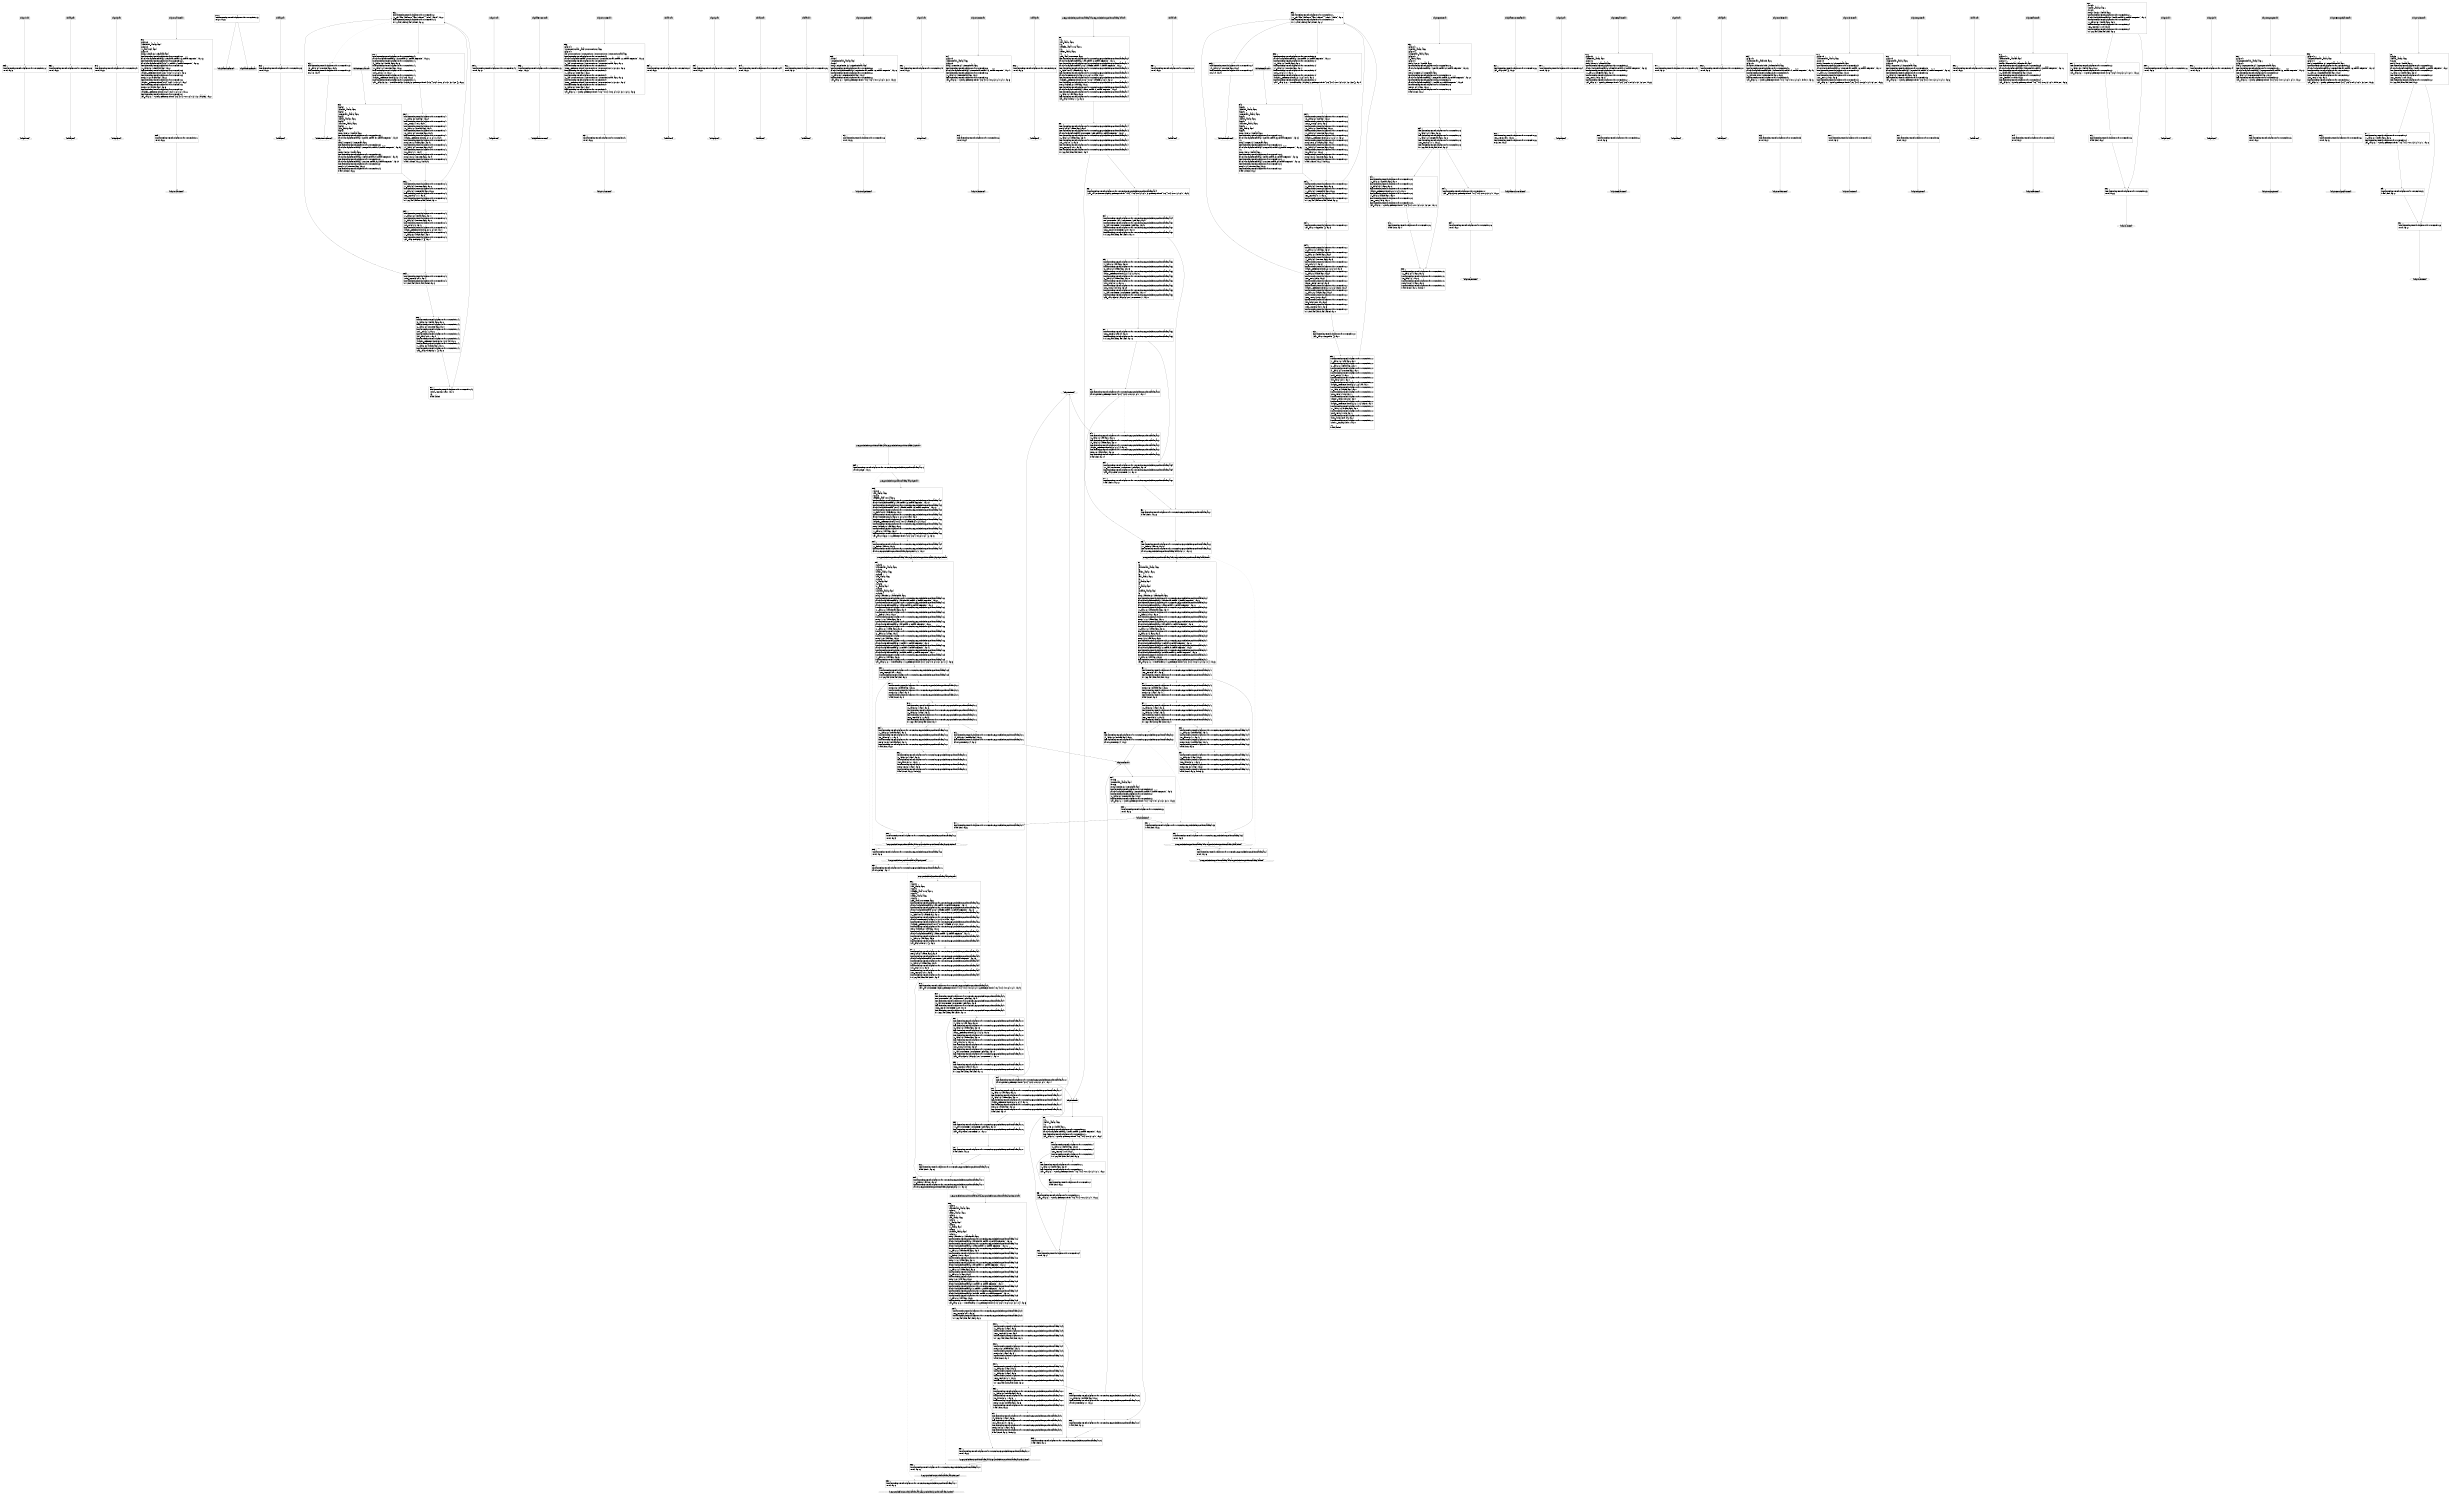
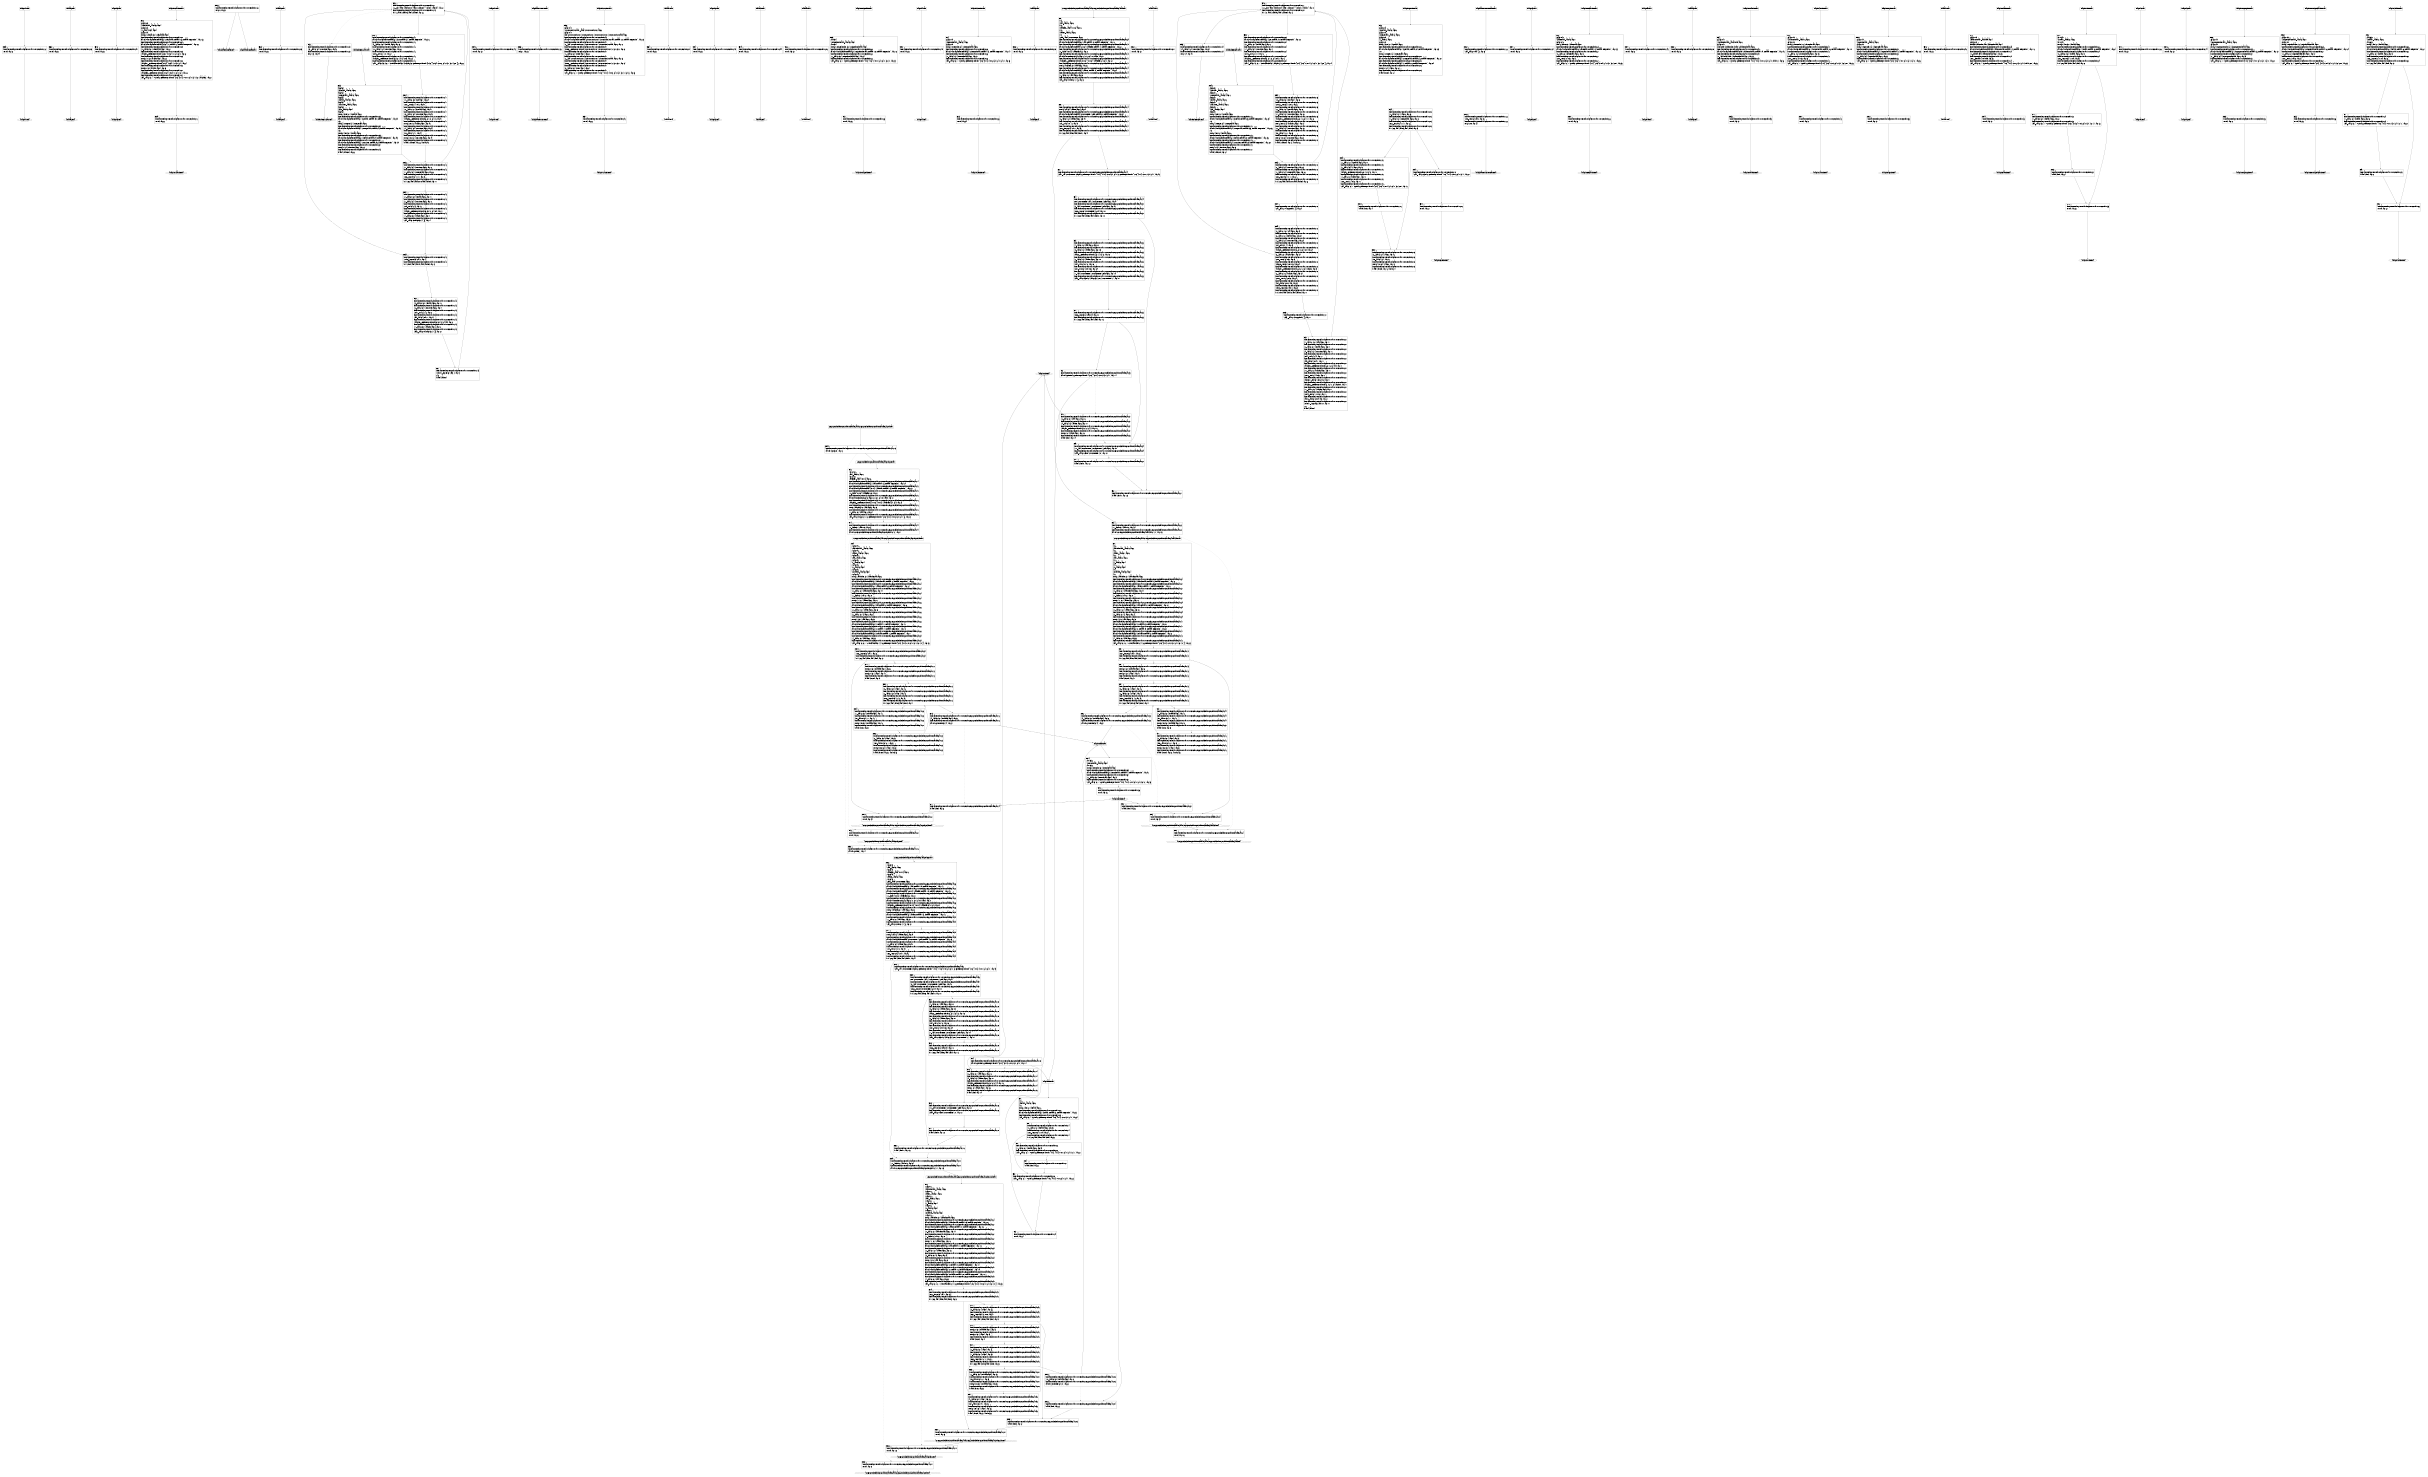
node "io_ll_printWLine_start": added
